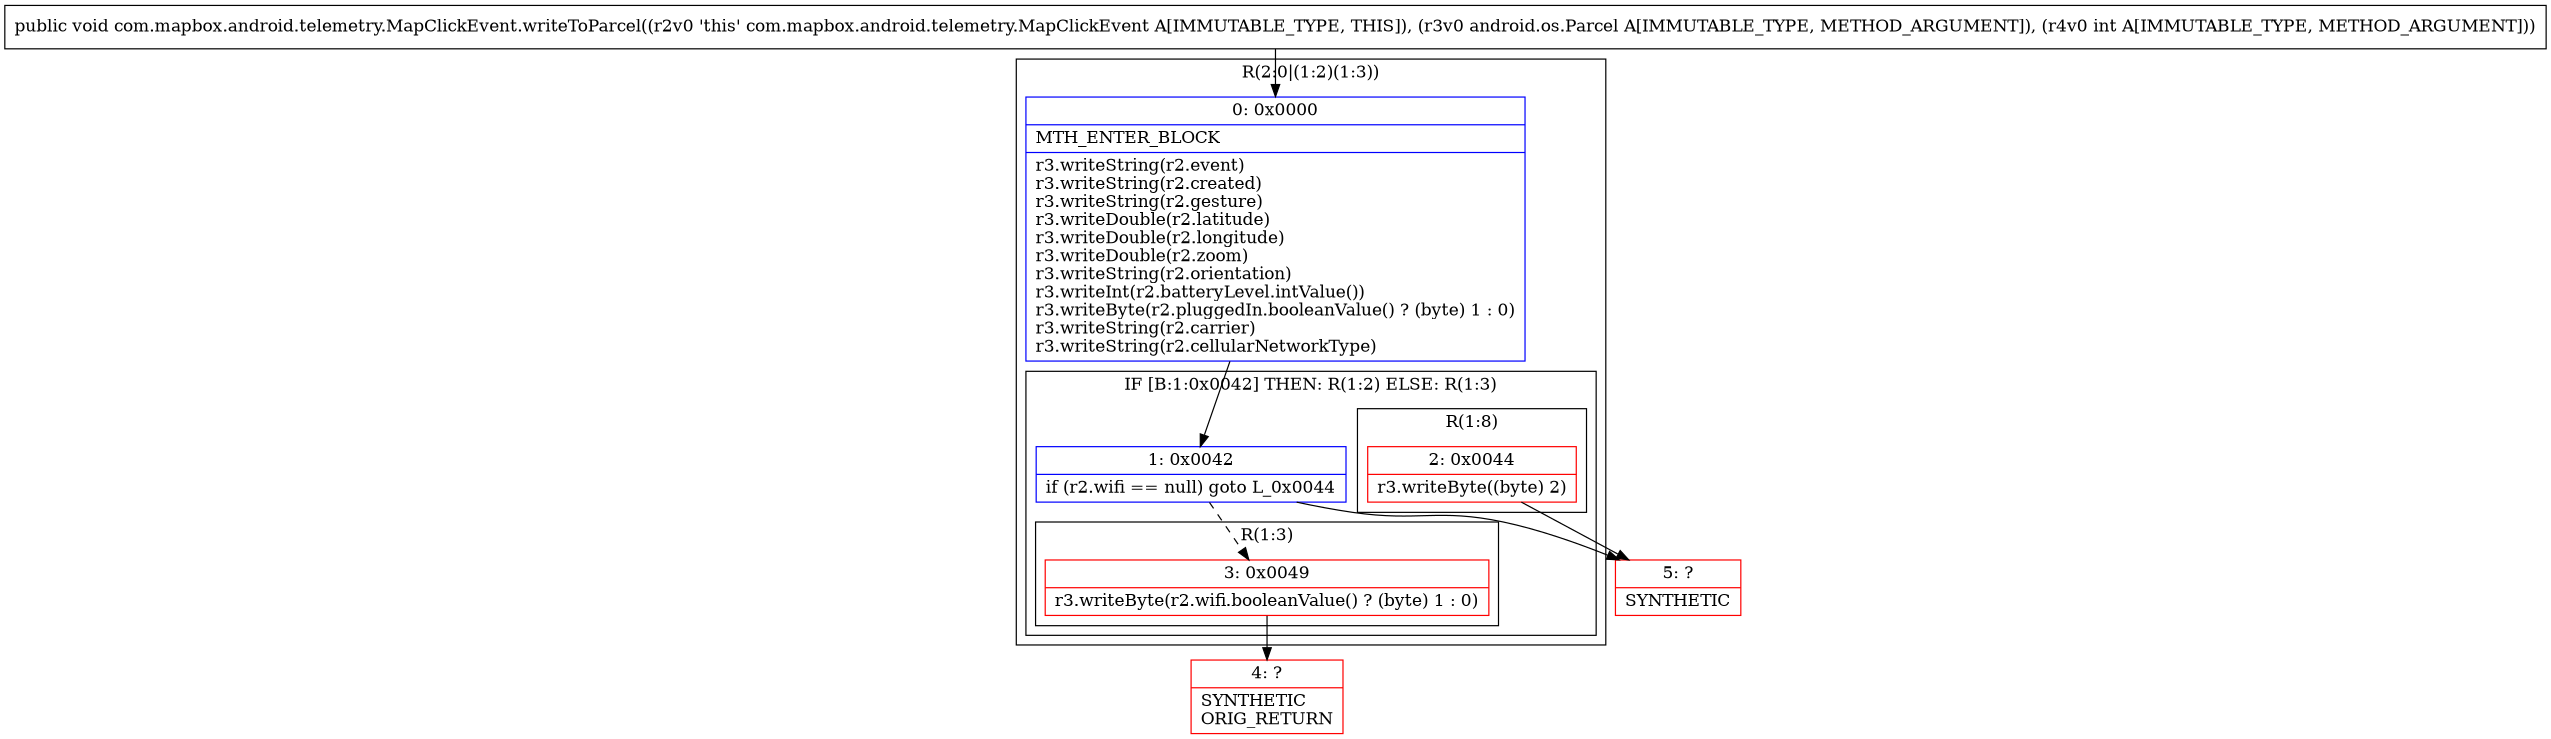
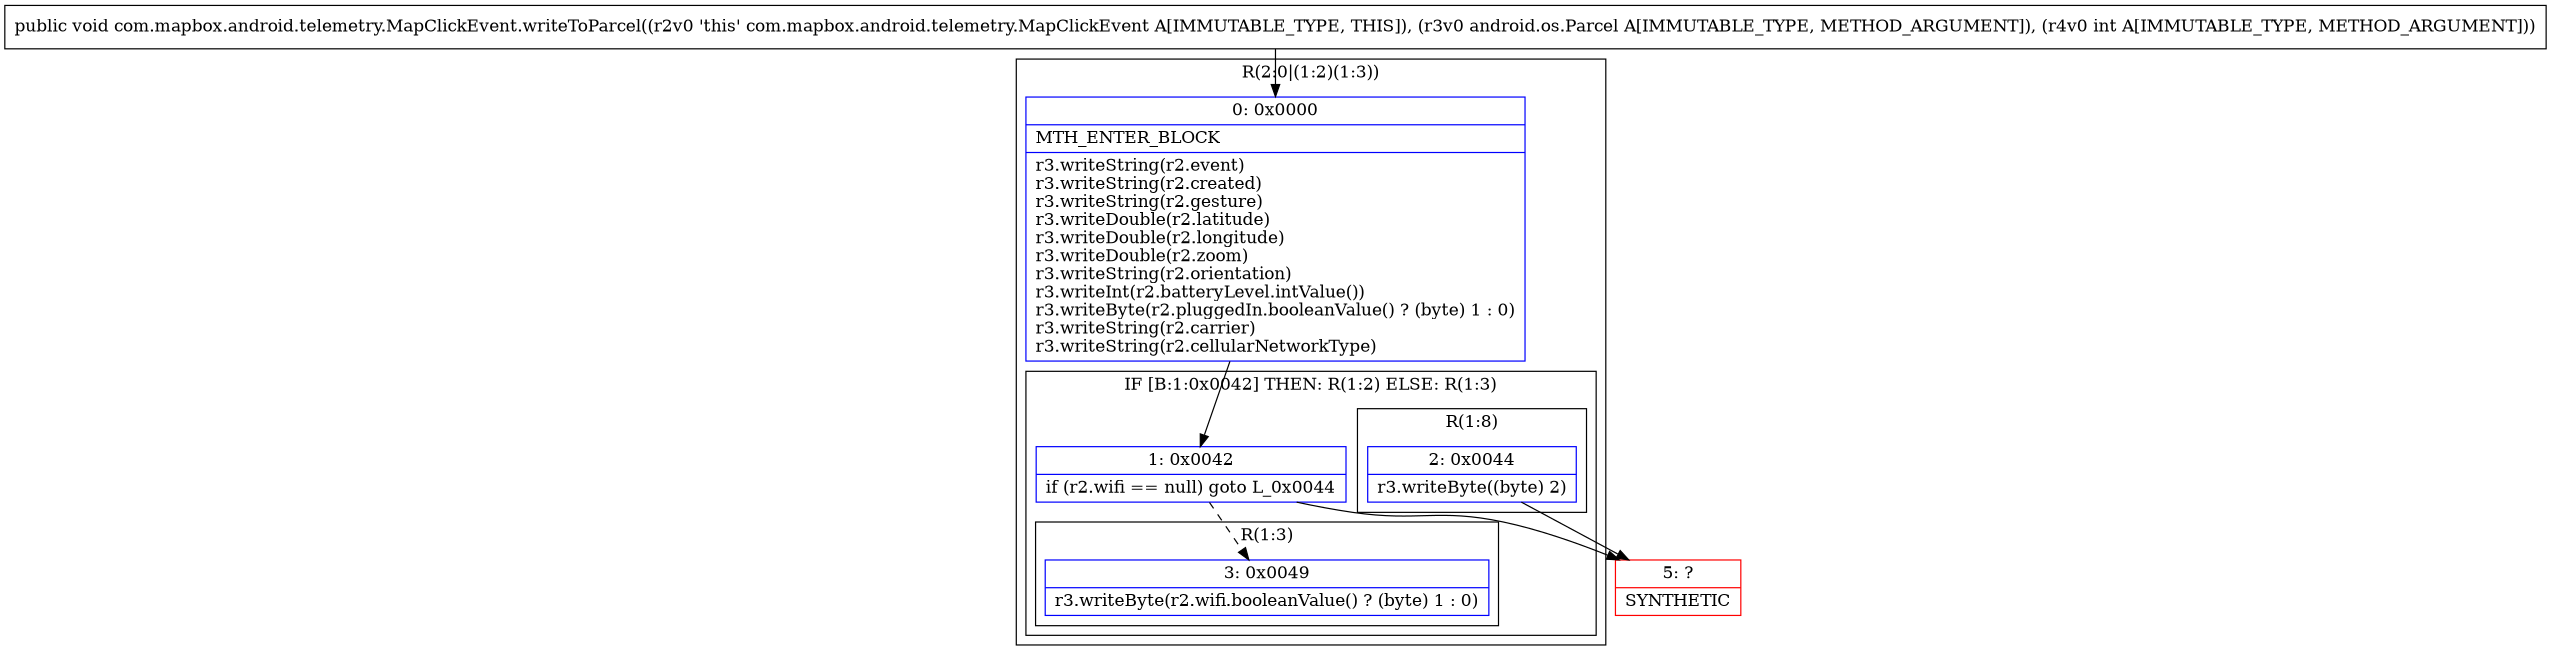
node "2: 0x0044": color red -> blue
node "3: 0x0049": color red -> blue
node "4: ?": removed
